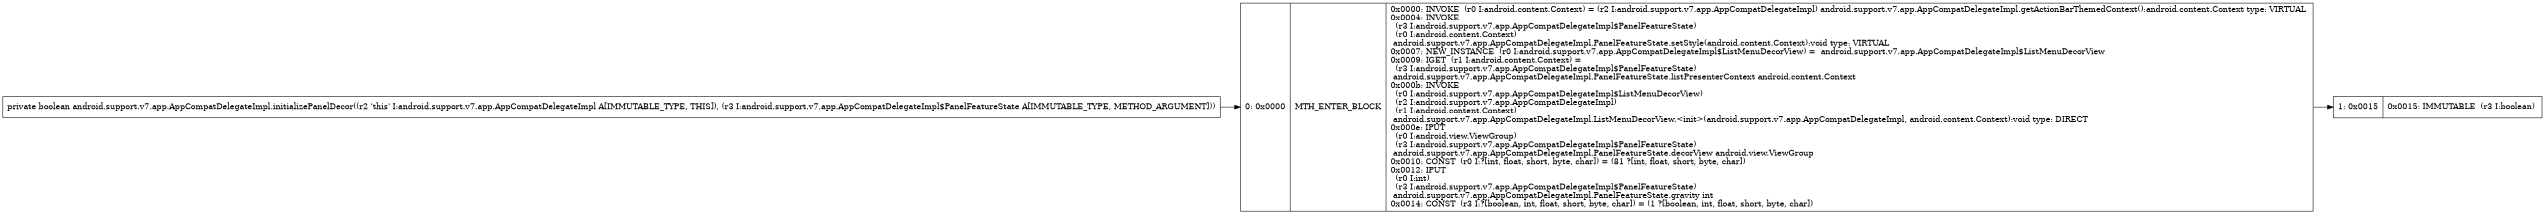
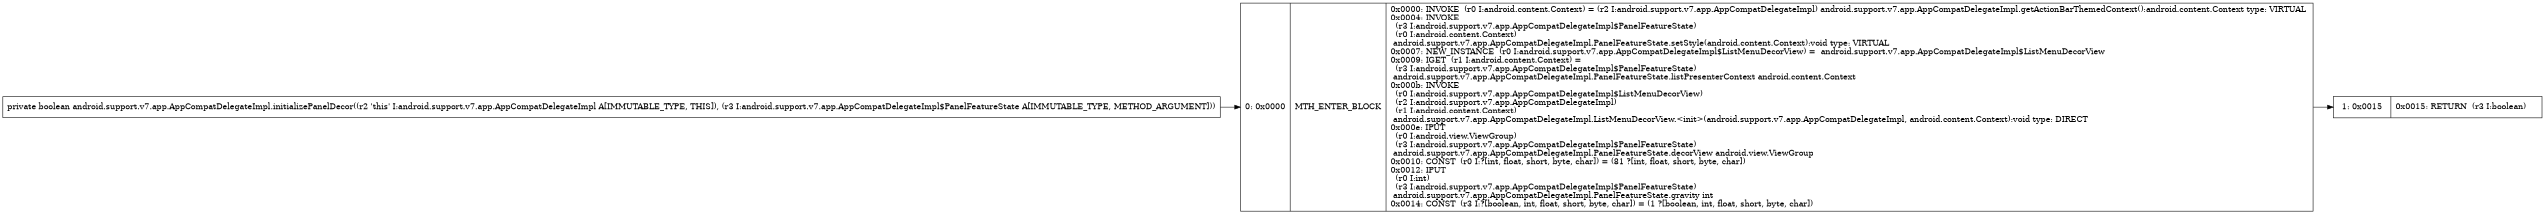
node "1: 0x0015": text "0x0015: IMMUTABLE  (r3 I:boolean)" -> "0x0015: RETURN  (r3 I:boolean)"
